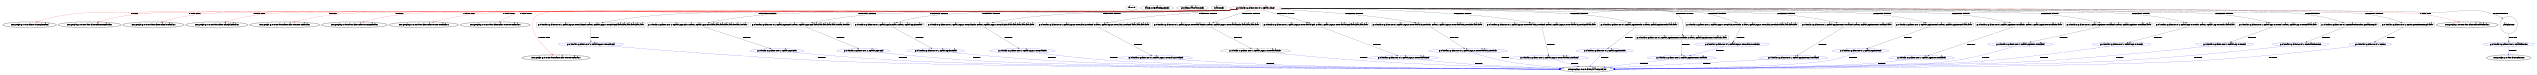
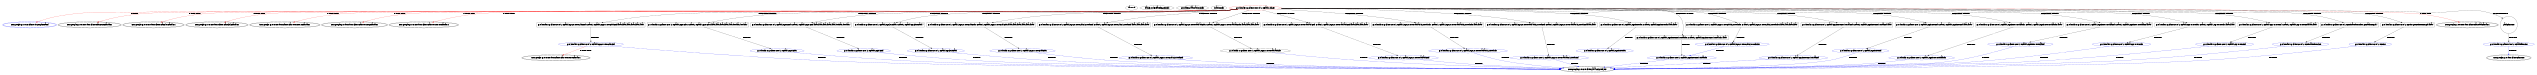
edge "gwt.html5.svg.client.user.ui.SVGPathWidget" -> "com.google.gwt.event.dom.client.HasMouseOutHandlers": now "gwt.html5.svg.client.core.SVGPathSegCurvetoCubicRel" -> "com.google.gwt.event.dom.client.HasMouseOutHandlers"
edge "gwt.html5.svg.client.user.ui.SVGPathWidget" -> "com.google.gwt.event.dom.client.HasClickHandlers": label "RETURN" -> "IMPLEMENT"
edge "gwt.html5.svg.client.user.ui.SVGPathWidget" -> "com.google.gwt.event.dom.client.HasMouseDownHandlers": label "RETURN" -> "IMPLEMENT"
edge "gwt.html5.svg.client.user.ui.SVGPathWidget" -> "gwt.html5.svg.client.core.SVGAnimatedNumber getPathLength()": label "DECLARE_FIELD" -> "DECLARE_METHOD"
node "com.google.gwt.user.client.ui.ComplexPanel": color black -> blue
node "com.google.gwt.event.dom.client.HasMouseMoveHandlers": removed
edge "gwt.html5.svg.client.core.SVGPathSegLinetoAbs" -> "com.google.gwt.core.client.JavaScriptObject": removed, label "EXTEND"
